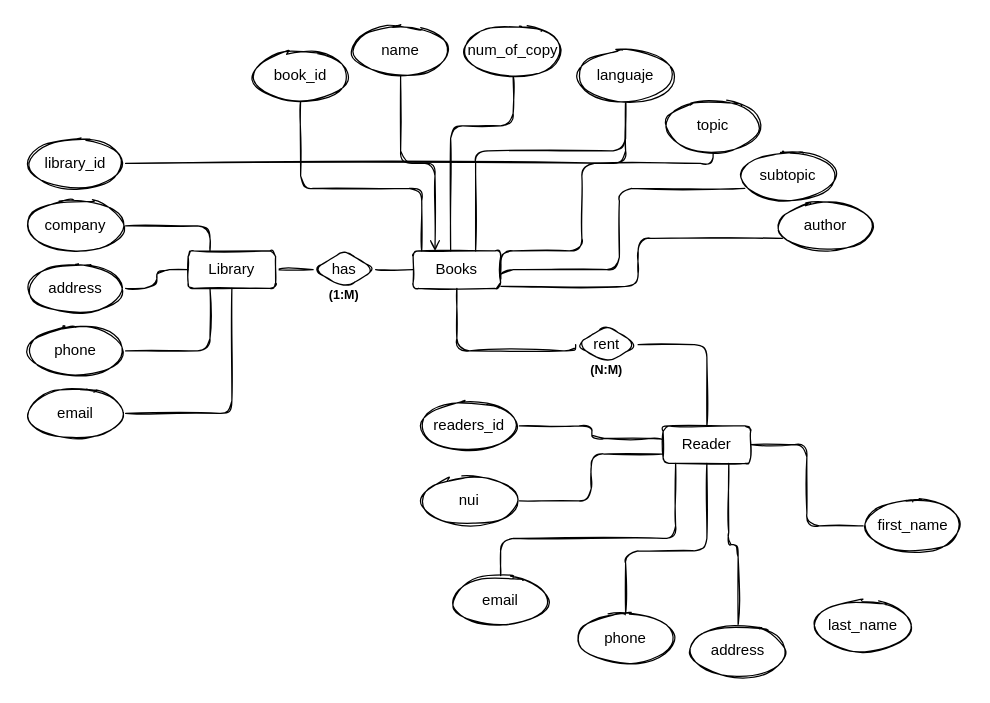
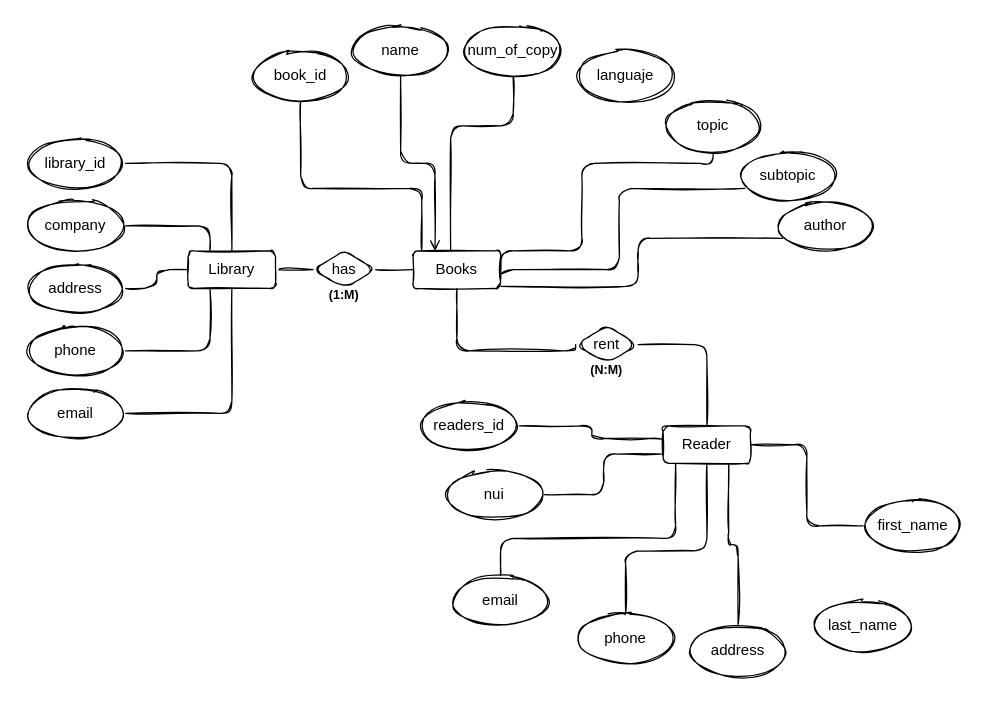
edge "languaje" -- "Books": removed
edge "languaje" -- "library_id": now "Library" -- "library_id"
node "nui": moved (469, 501) -> (494, 494)
